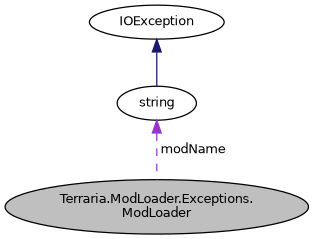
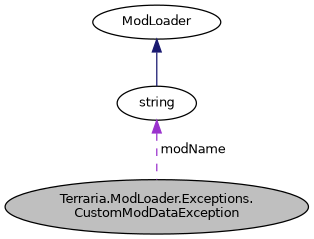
node "IOException": label "IOException" -> "ModLoader"
node "Terraria.ModLoader.Exceptions. ModLoader": label "Terraria.ModLoader.Exceptions. ModLoader" -> "Terraria.ModLoader.Exceptions. CustomModDataException"
